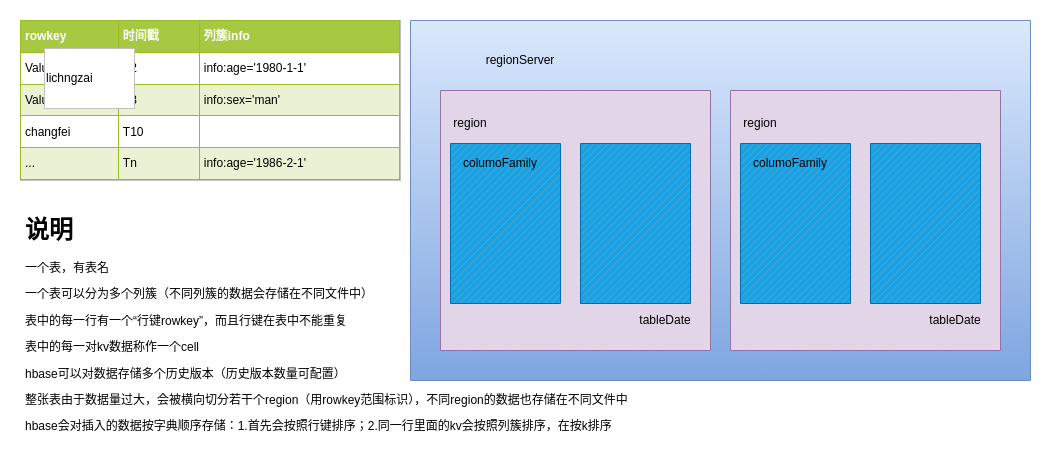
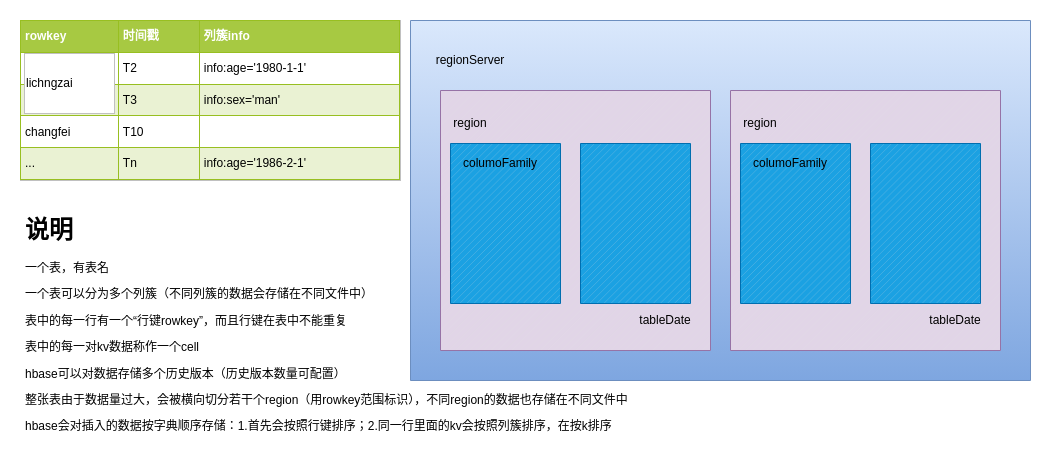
node "regionServer": moved (521, 61) -> (471, 61)
node "lichngzai": moved (90, 79) -> (70, 84)
